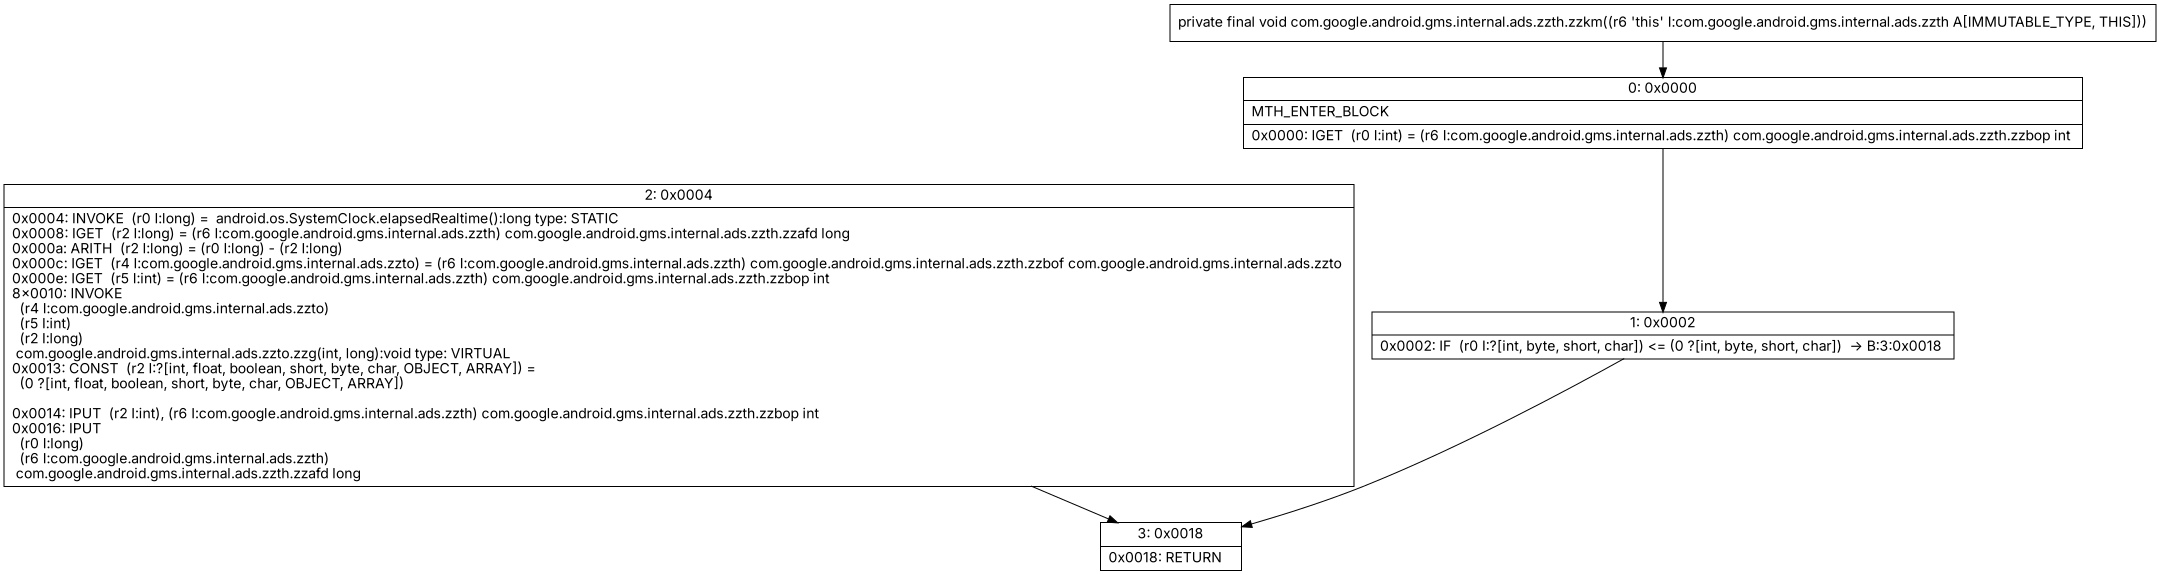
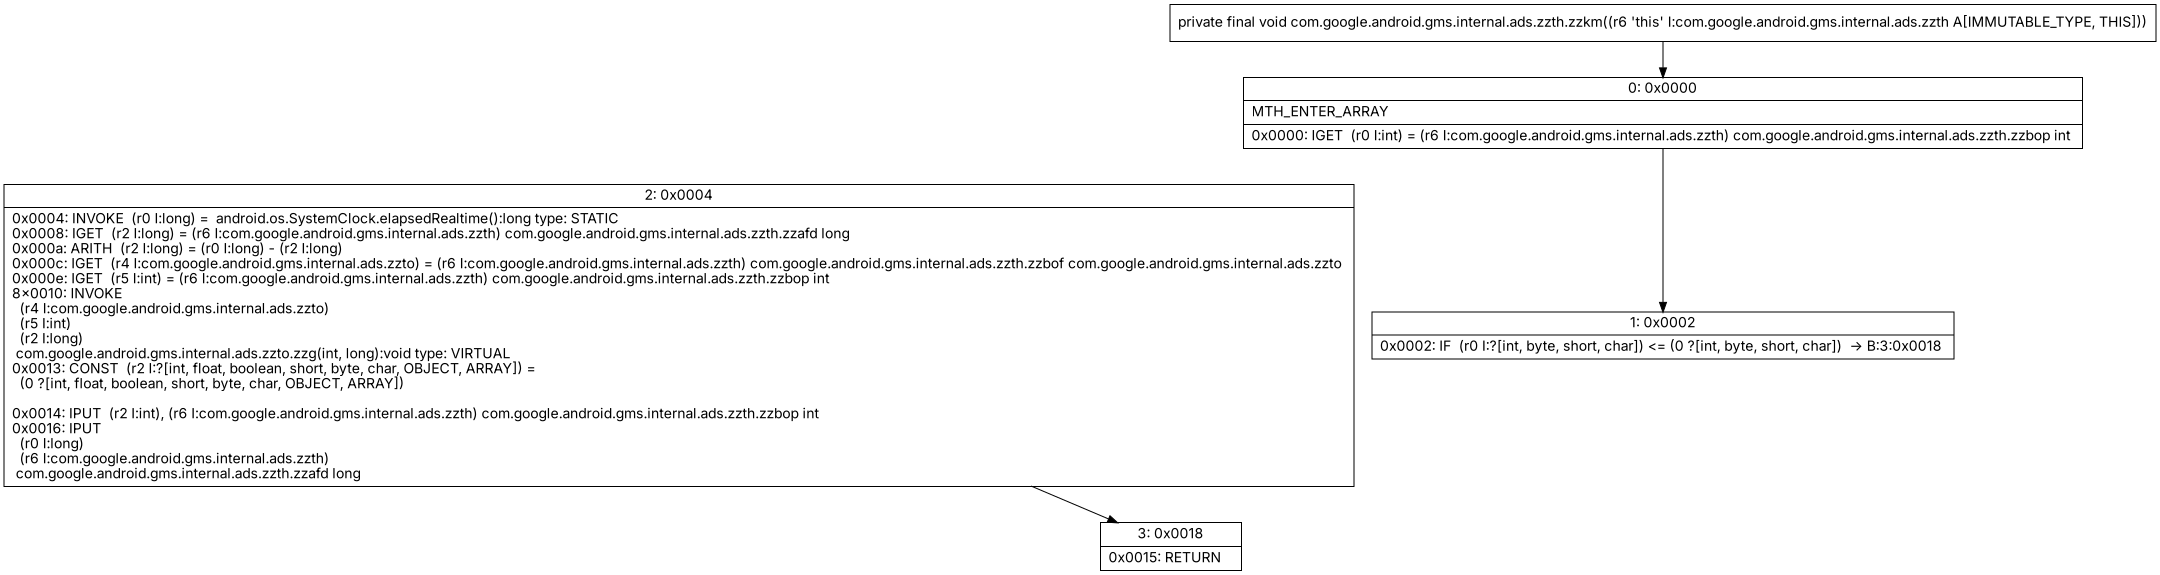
node "0: 0x0000": text "MTH_ENTER_BLOCK" -> "MTH_ENTER_ARRAY"
edge "1: 0x0002" -> "3: 0x0018": removed
node "3: 0x0018": text "0x0018: RETURN" -> "0x0015: RETURN"
